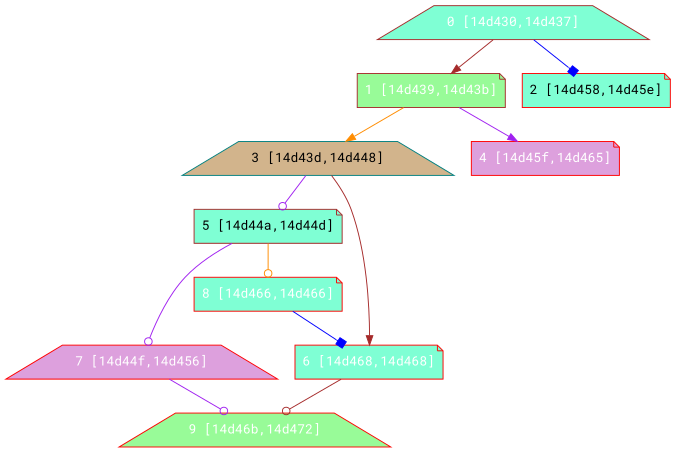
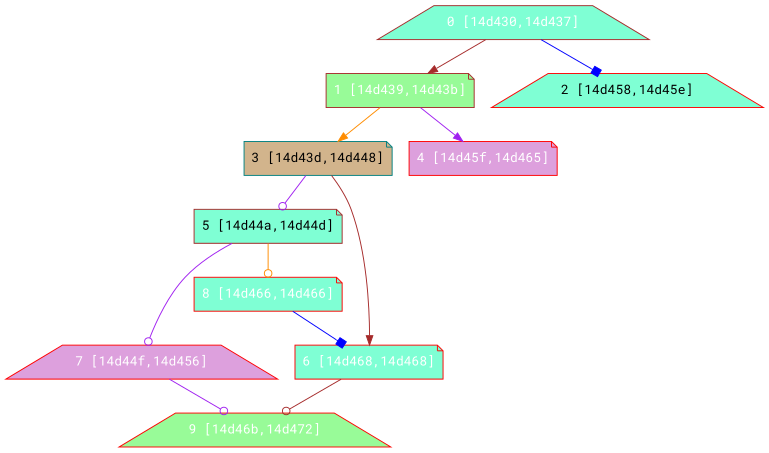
node "2 [14d458,14d45e]": shape note -> trapezium
node "3 [14d43d,14d448]": shape trapezium -> note
